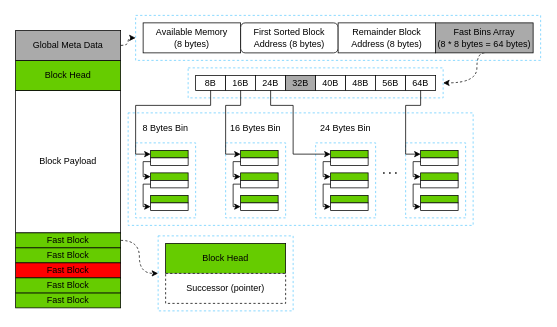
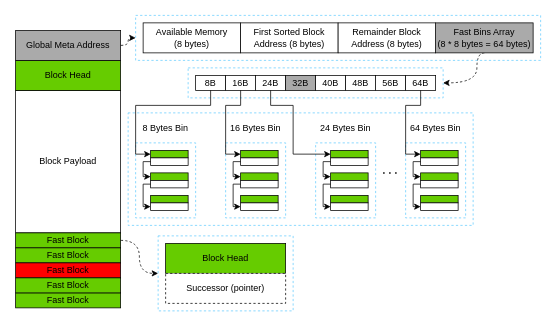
node "First Sorted Block Address (8 bytes)": shape rounded rectangle -> rectangle
node "Global Meta Data": label "Global Meta Data" -> "Global Meta Address"
node "64 Bytes Bin": added
